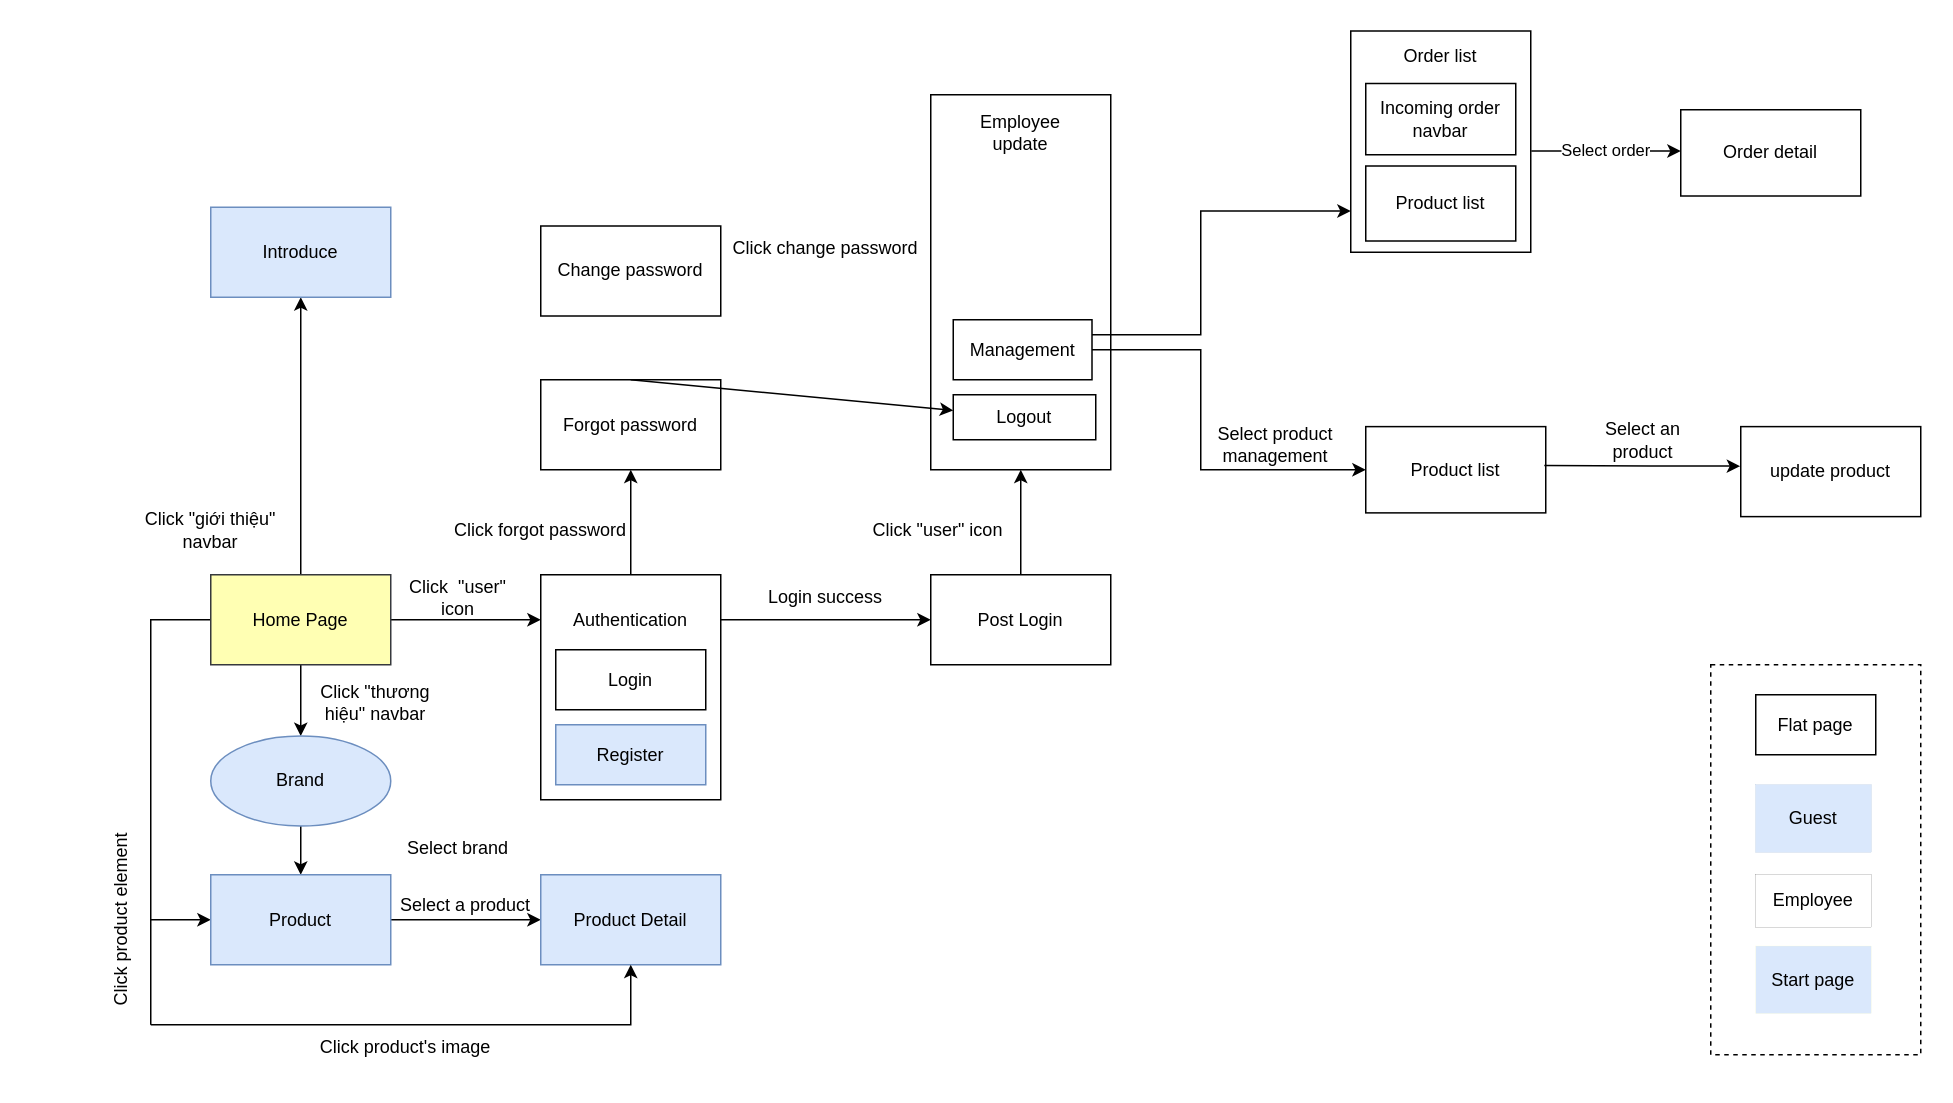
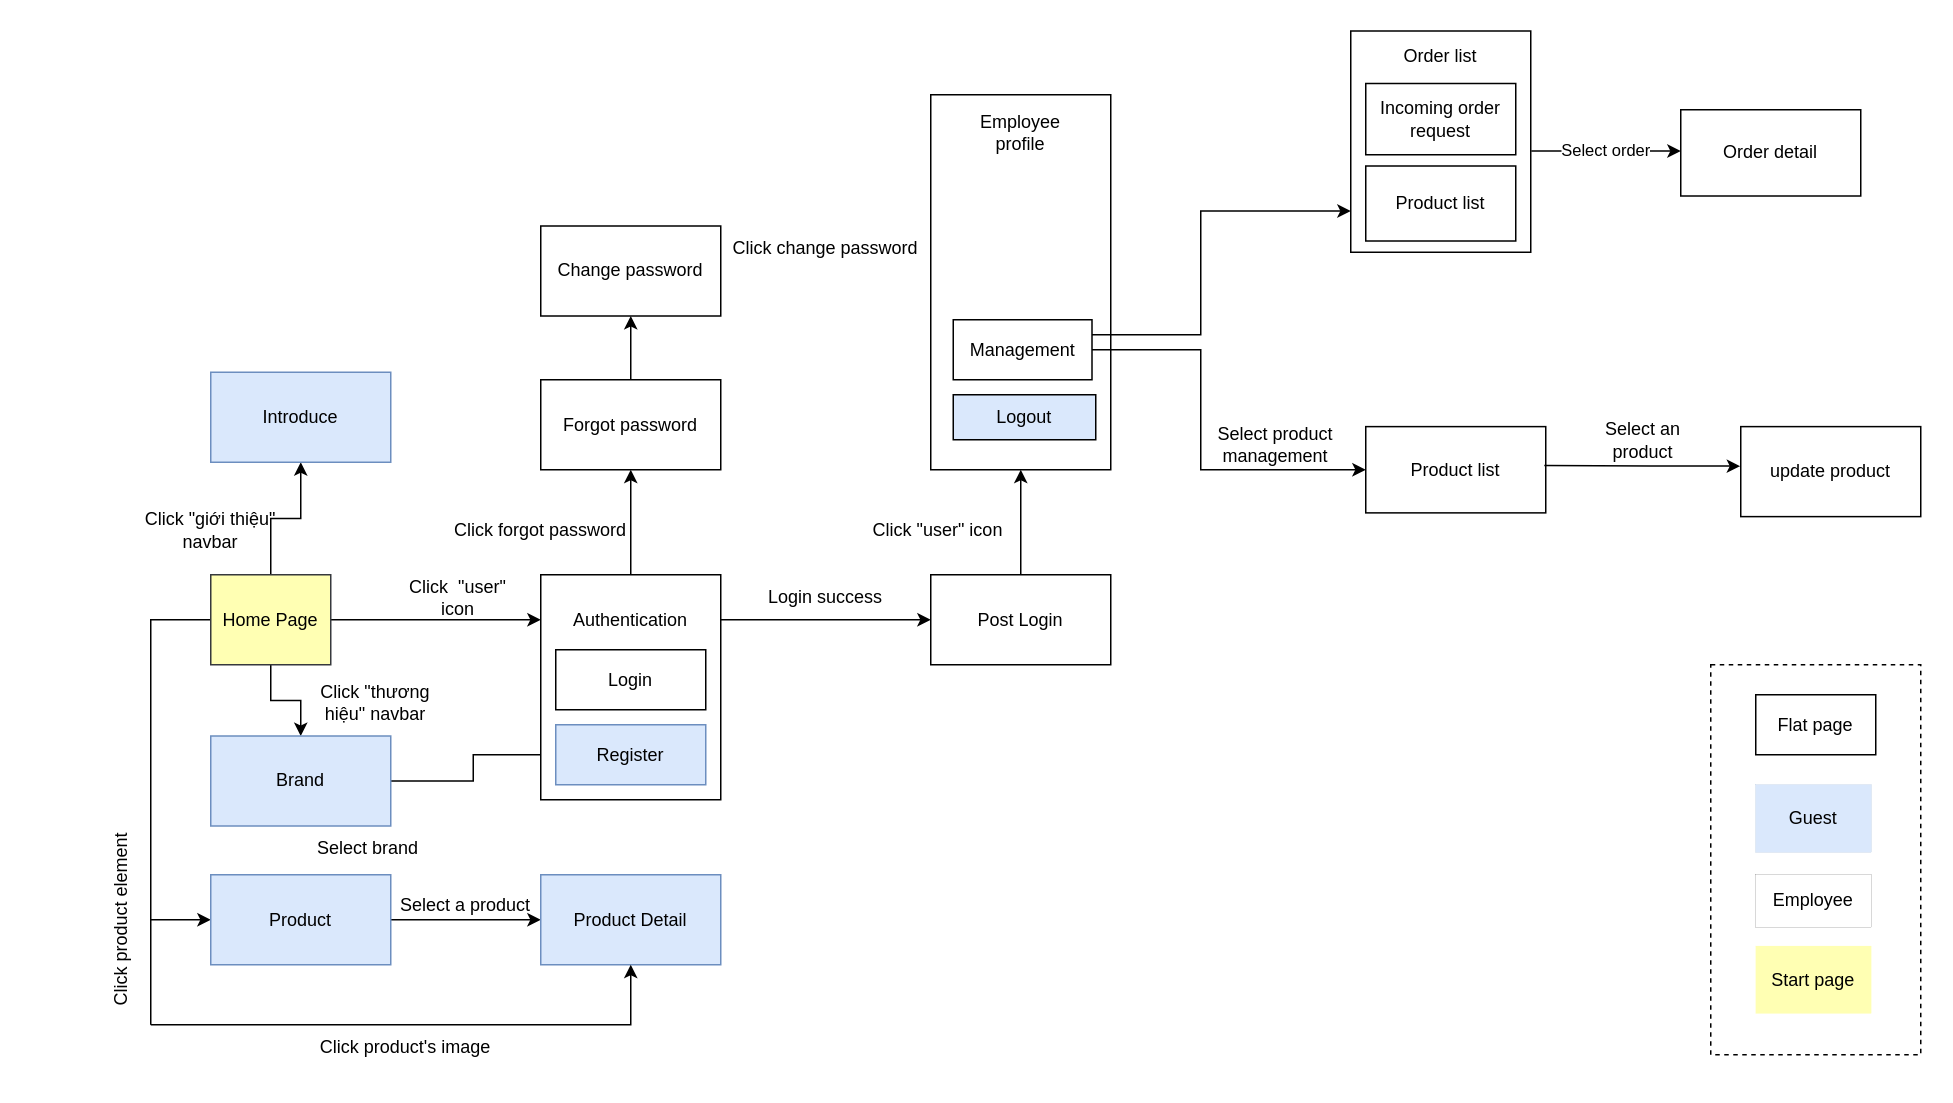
node "Incoming order navbar": label "Incoming order navbar" -> "Incoming order request"
node "Employee update": label "Employee update" -> "Employee profile"
node "Introduce": moved (301, 252) -> (301, 417)
edge "Forgot password" -> "Logout": now "Forgot password" -> "Change password"
node "Logout": fillcolor #ffffff -> #dae8fc
node "Home Page": size 180x90 -> 120x90
node "Brand": shape ellipse -> rectangle
node "Select brand": moved (458, 848) -> (368, 848)
edge "Brand" -> "Product": now "Brand" -> "Register"
node "Start page": fillcolor #dae8fc -> #ffffb3
